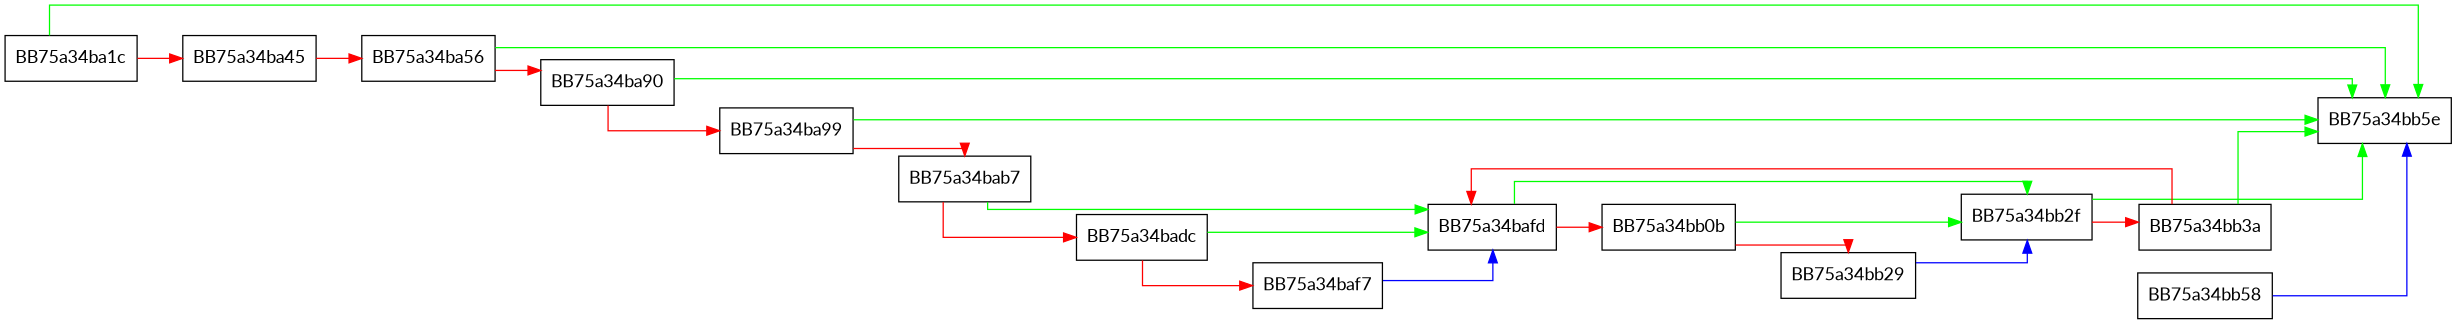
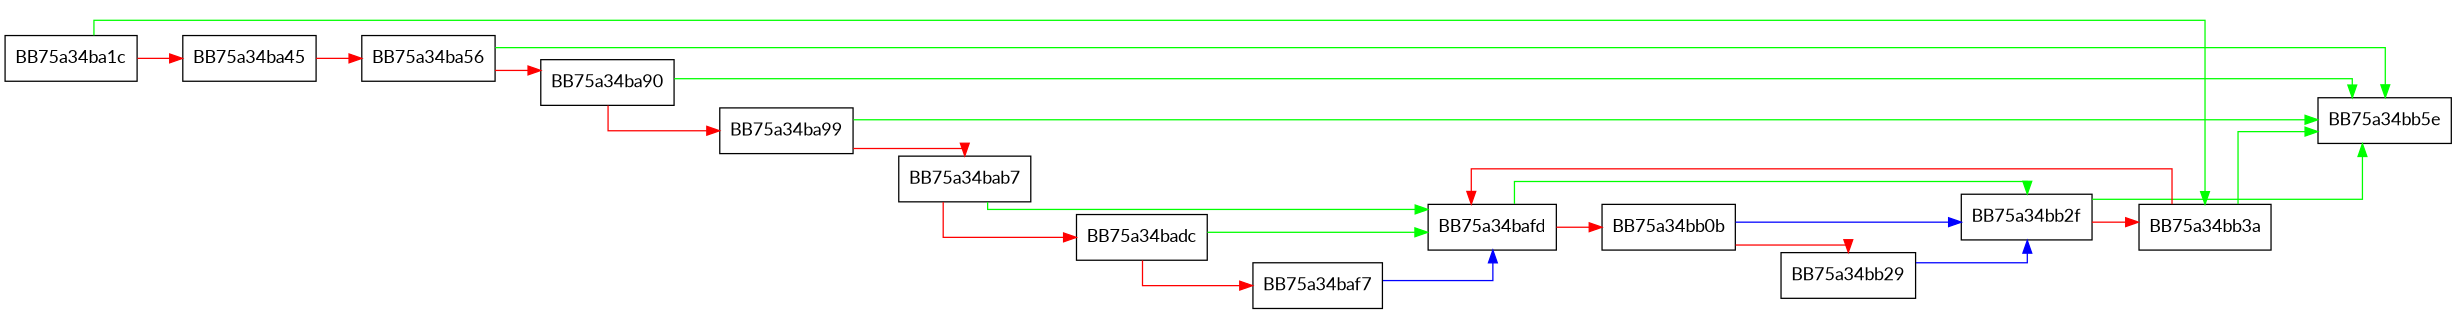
edge "BB75a34ba1c" -> "BB75a34bb5e": now "BB75a34ba1c" -> "BB75a34bb3a"
edge "BB75a34bb0b" -> "BB75a34bb2f": color green -> blue
node "BB75a34bb58": removed
